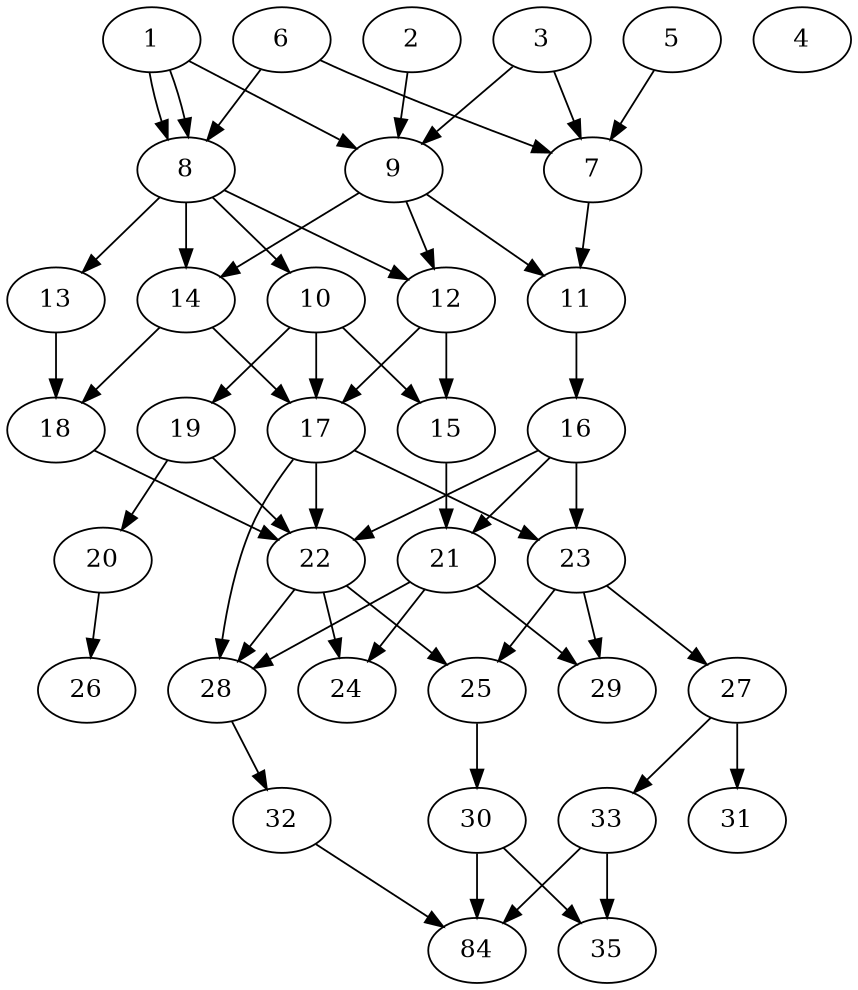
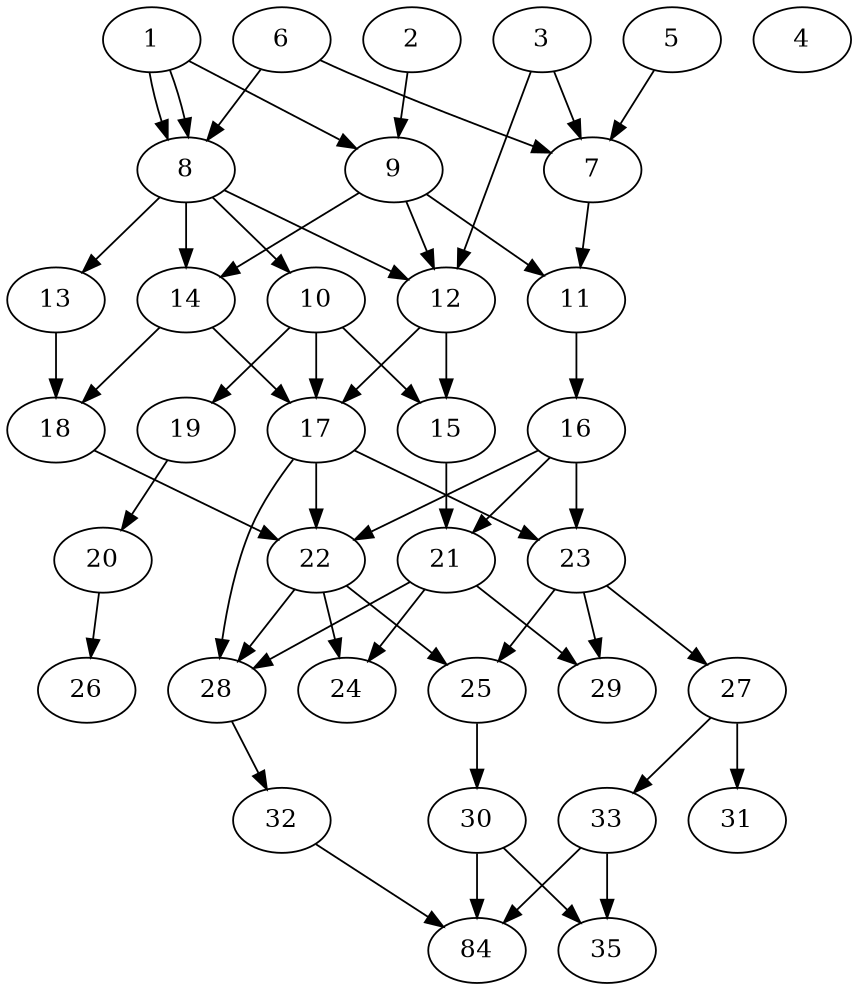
edge "3" -> "9": now "3" -> "12"
edge "19" -> "22": removed
